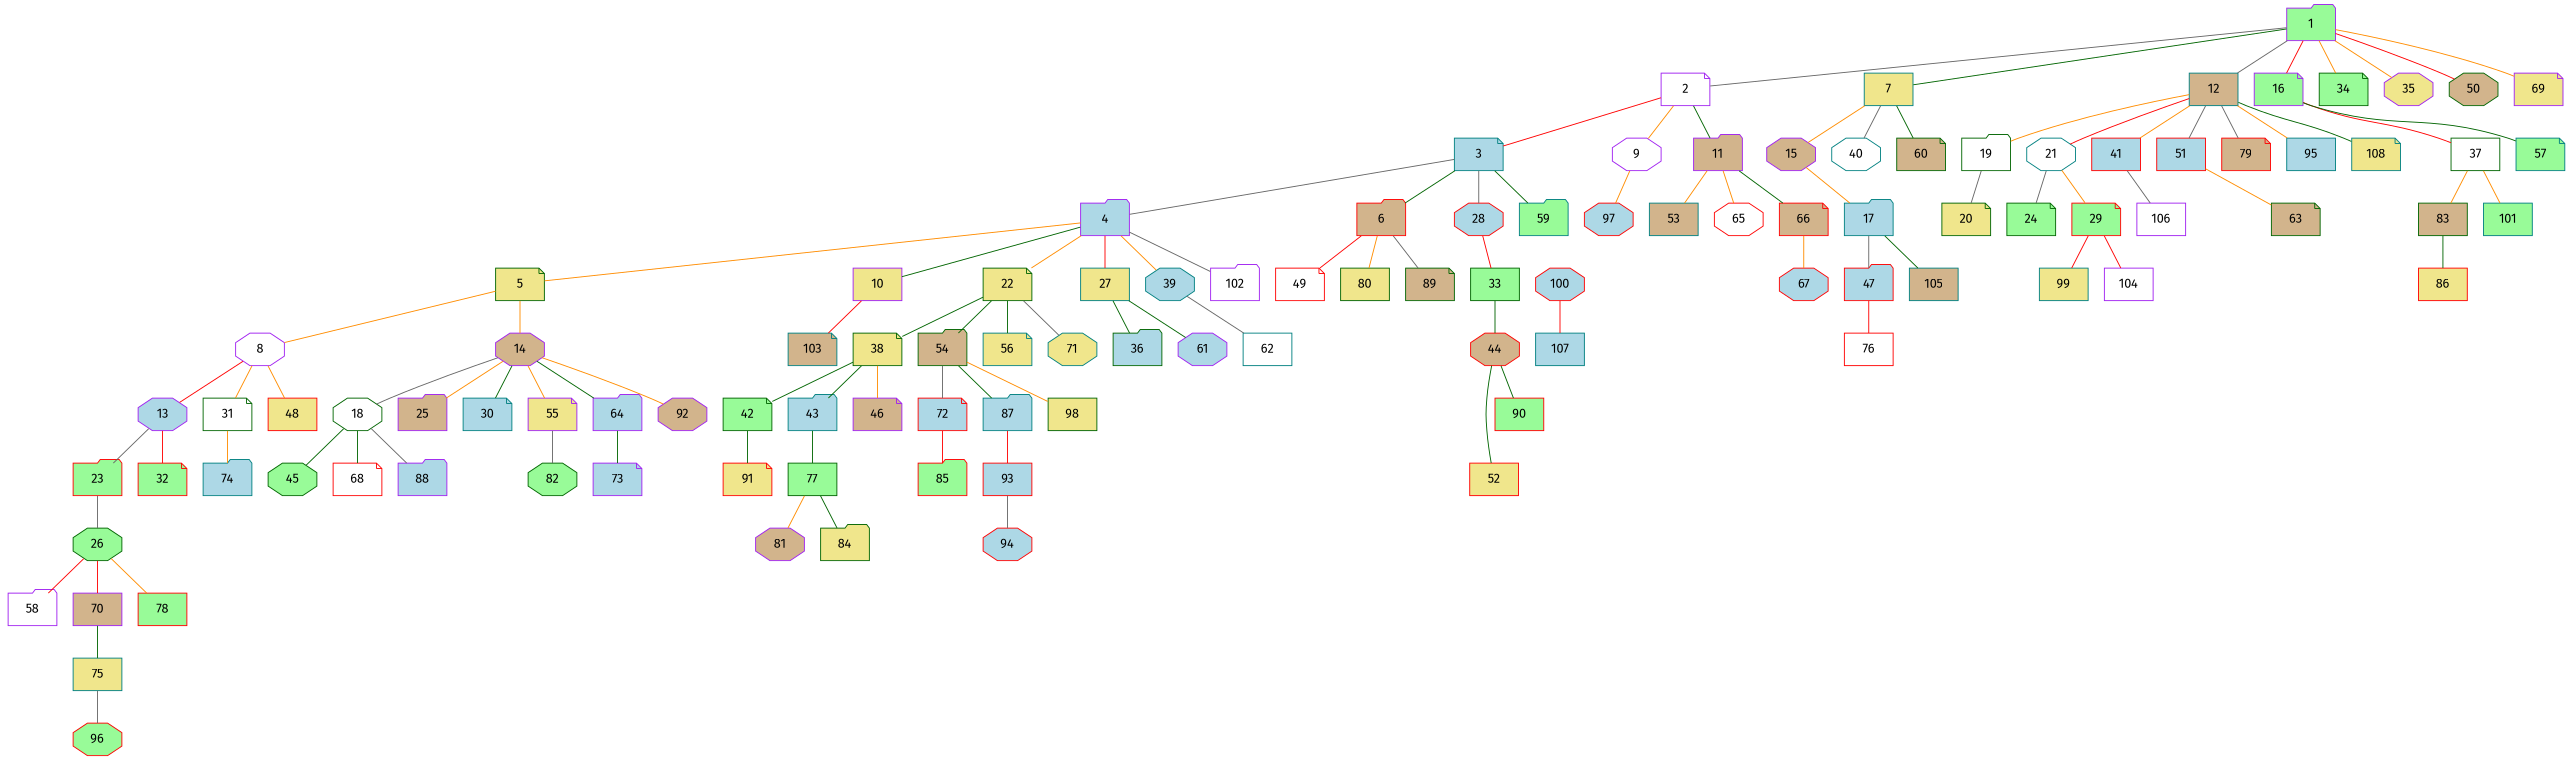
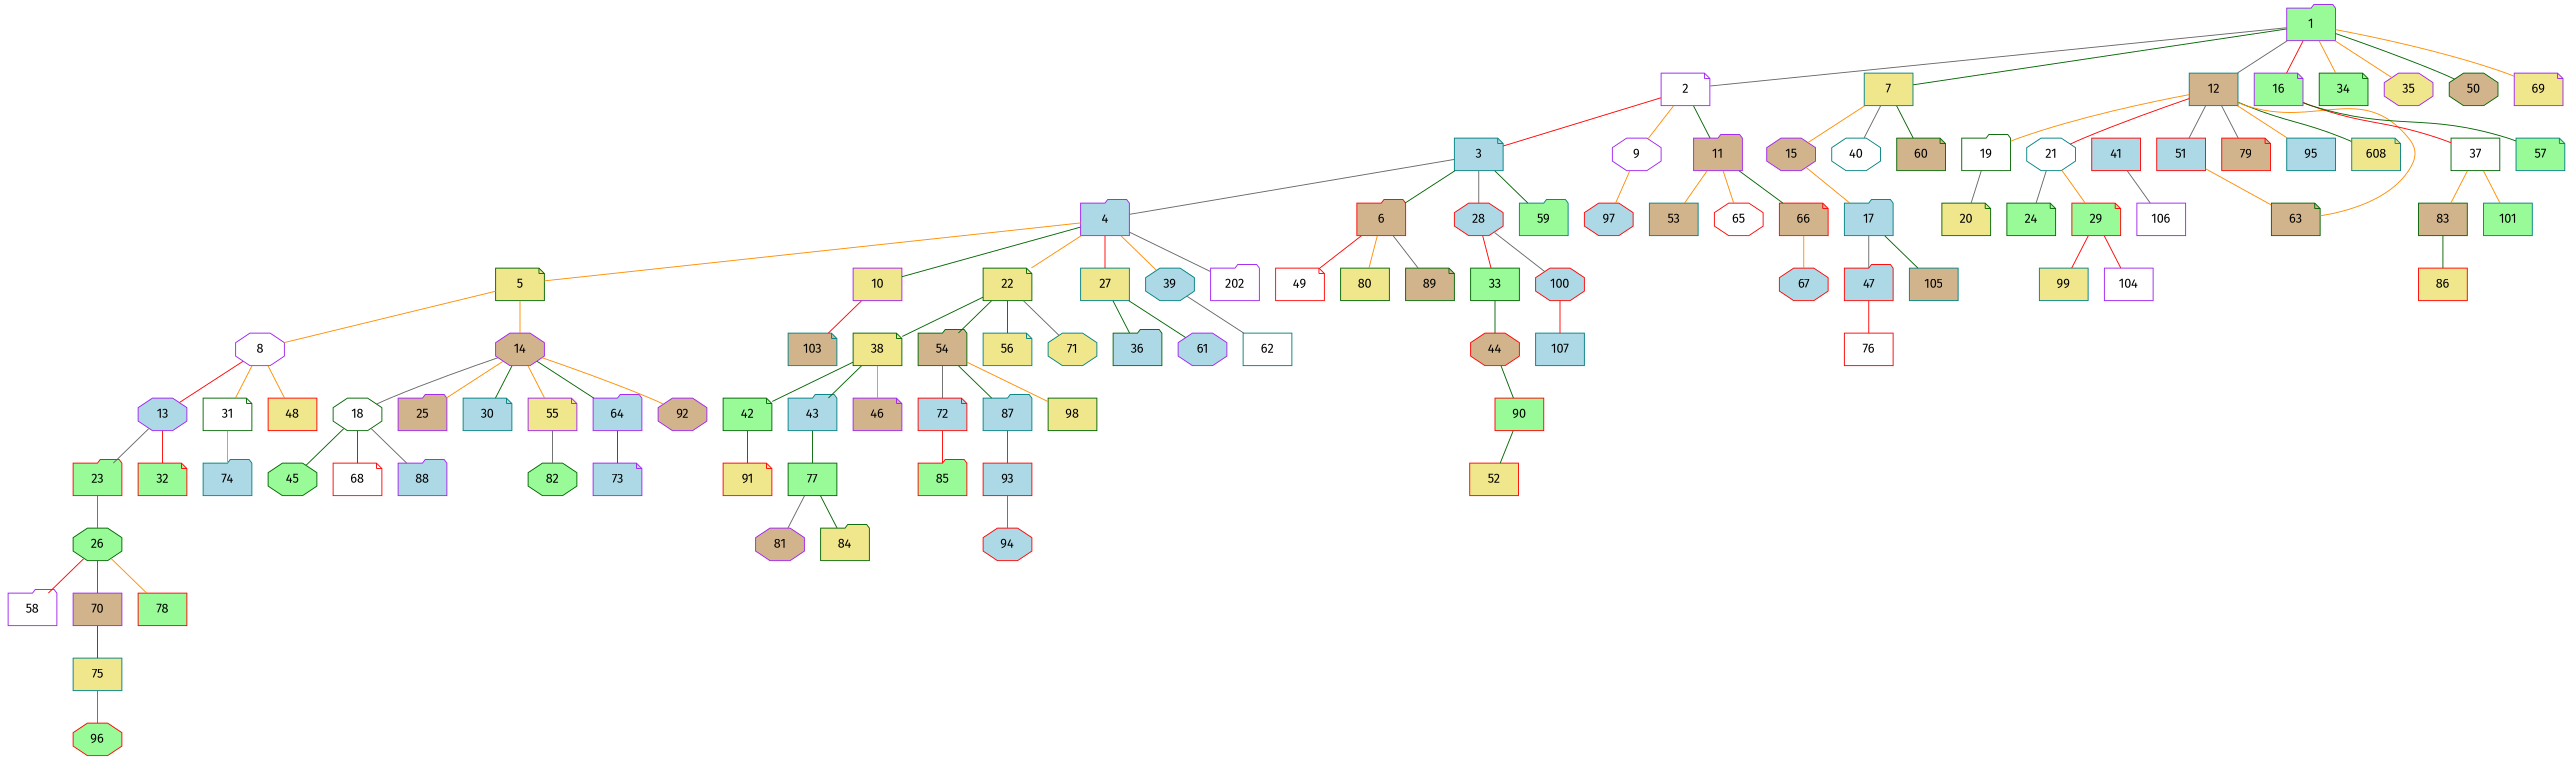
edge "1" -- "50": color red -> darkgreen
edge "12" -- "41": now "12" -- "63"
node "108": label "108" -> "608"
edge "28" -- "100": added
node "102": label "102" -> "202"
edge "44" -- "52": now "90" -- "52"
edge "77" -- "81": color darkorange -> gray40
